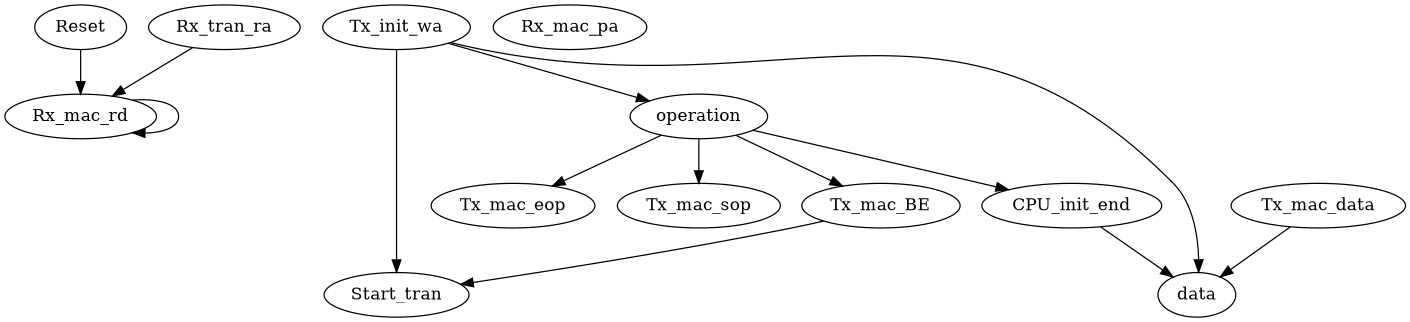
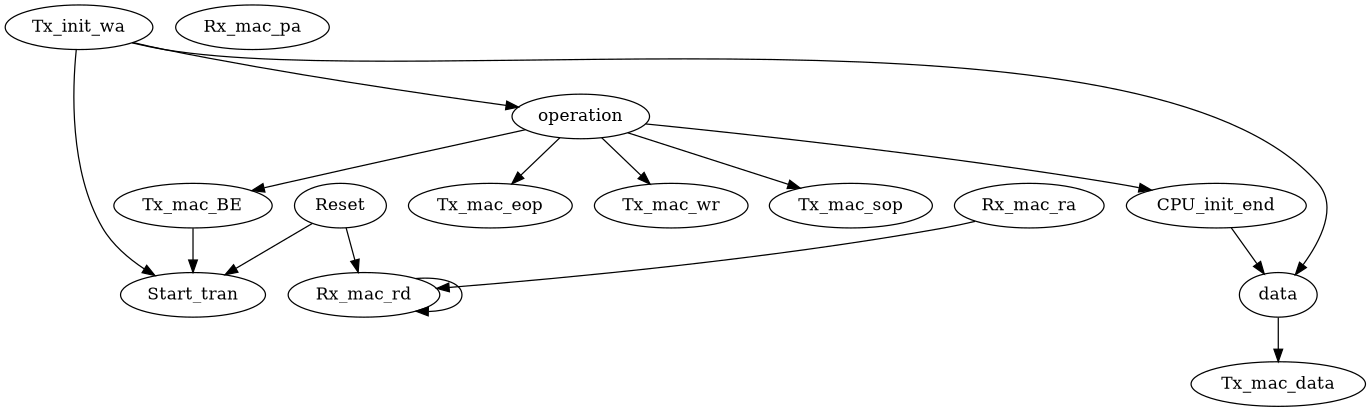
node "Rx_tran_ra": label "Rx_tran_ra" -> "Rx_mac_ra"
node "Tx_mac_wr": added
edge "Reset" -> "Start_tran": added
edge "Tx_mac_data" -> "data": reversed
